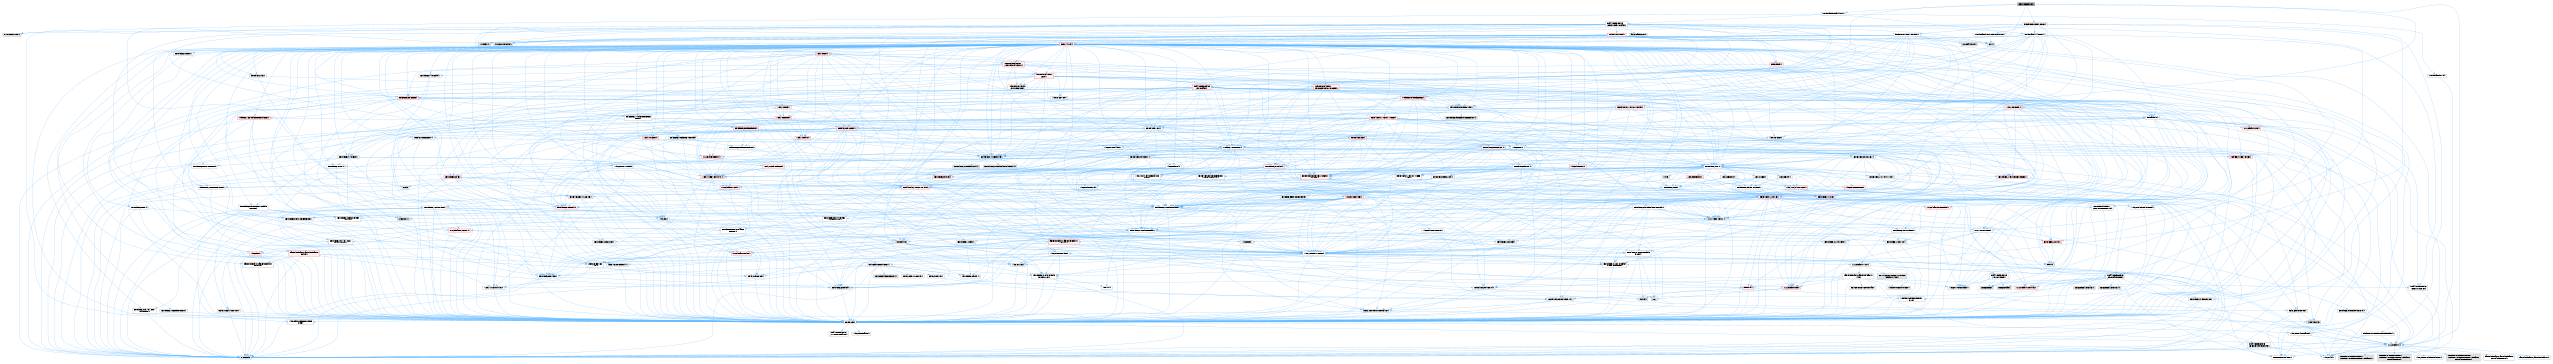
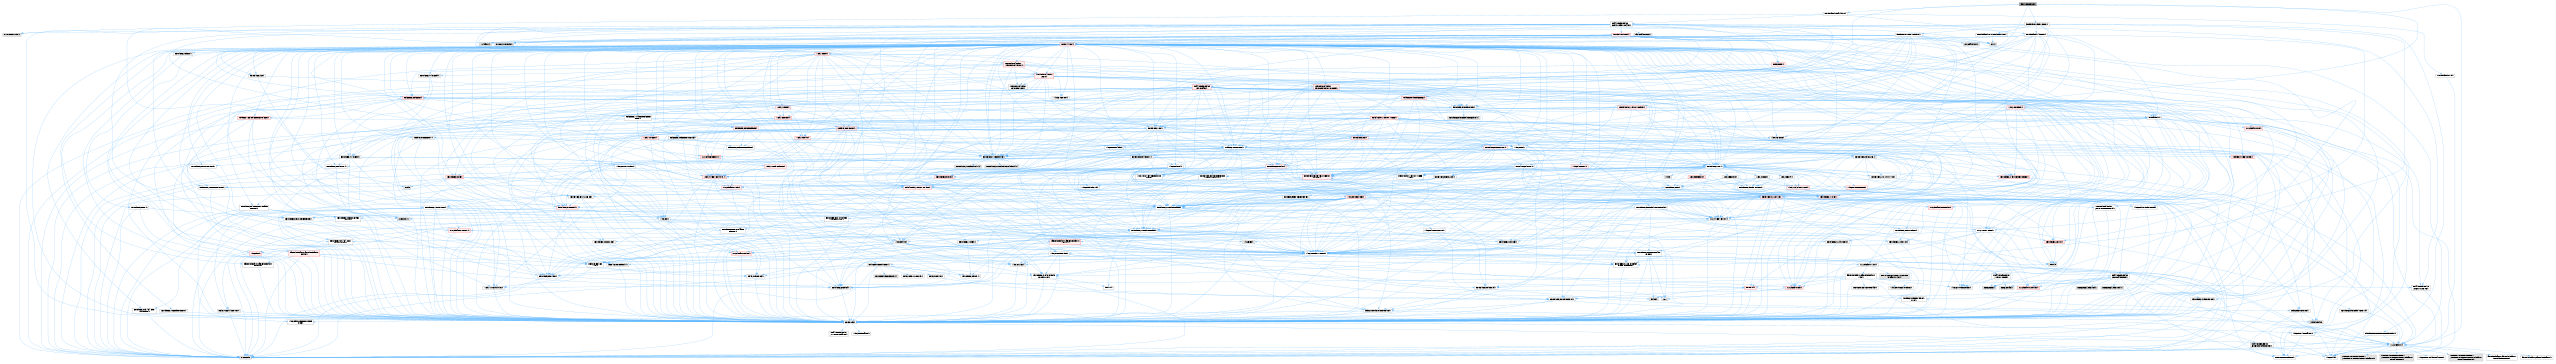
node "Templates/IsArray.h": label "Templates/IsArray.h" -> "Templates/StaticArray.h"
